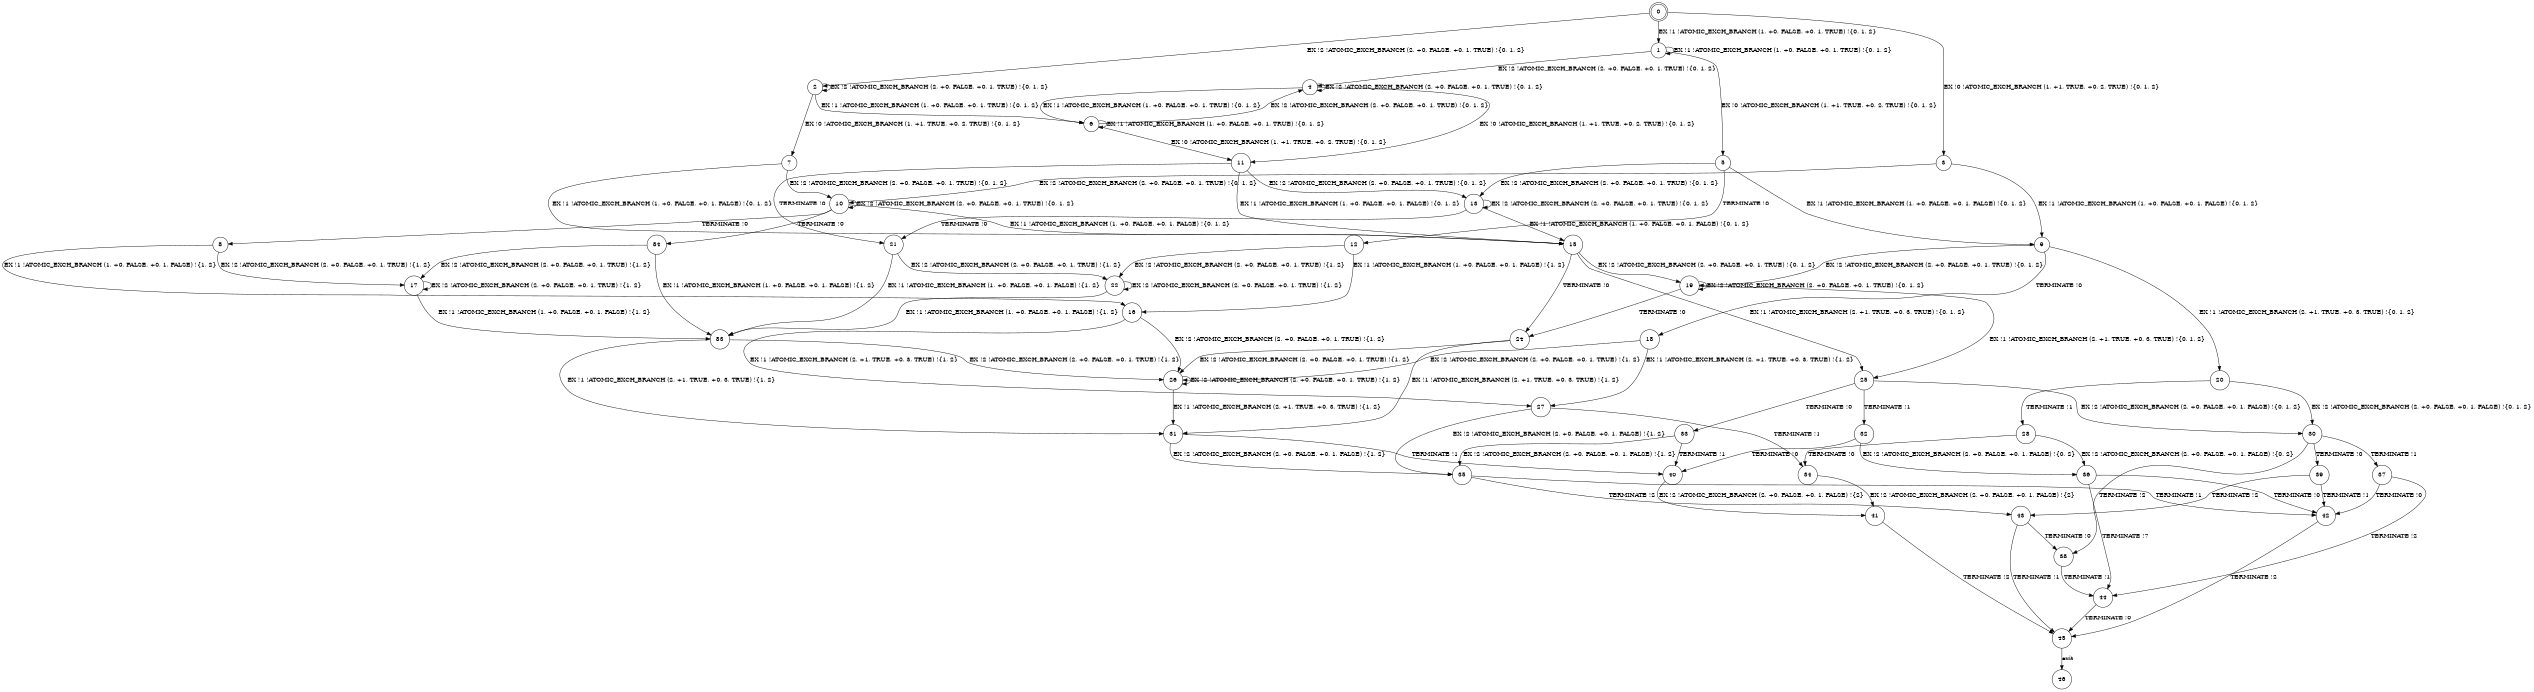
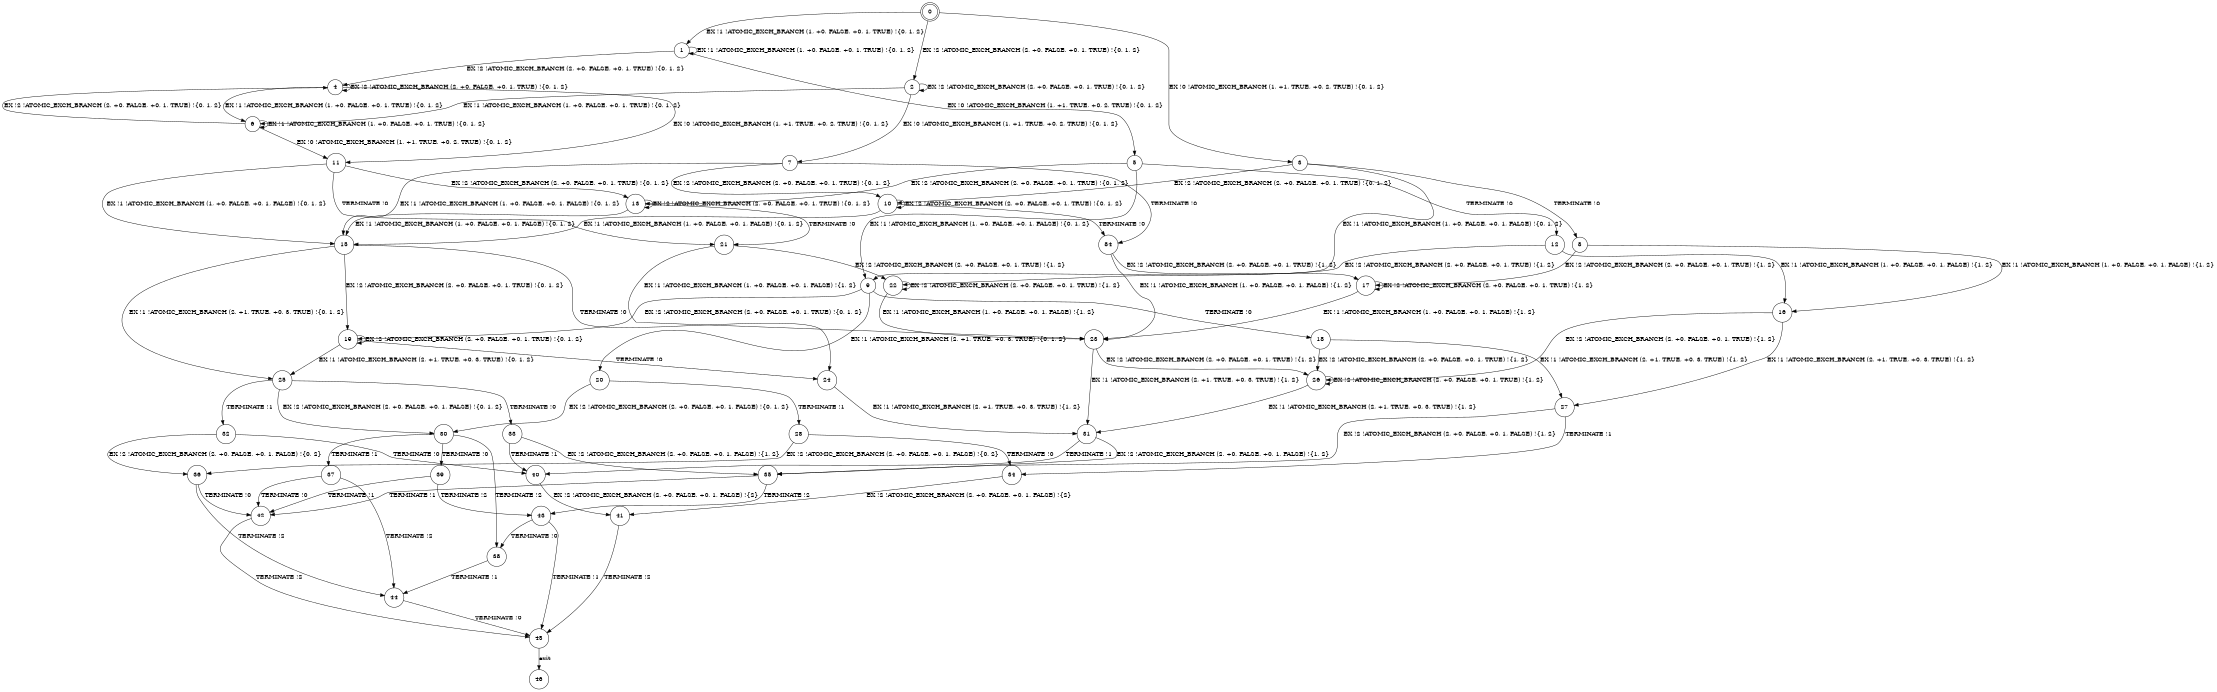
edge "7" -> "84": added, label "TERMINATE !0"
edge "10" -> "8": now "3" -> "8"
node "83": label "83" -> "23"
edge "24" -> "26": removed, label "EX !2 !ATOMIC_EXCH_BRANCH (2, +0, FALSE, +0, 1, TRUE) !{1, 2}"
edge "36" -> "44": label "TERMINATE !7" -> "TERMINATE !2"
